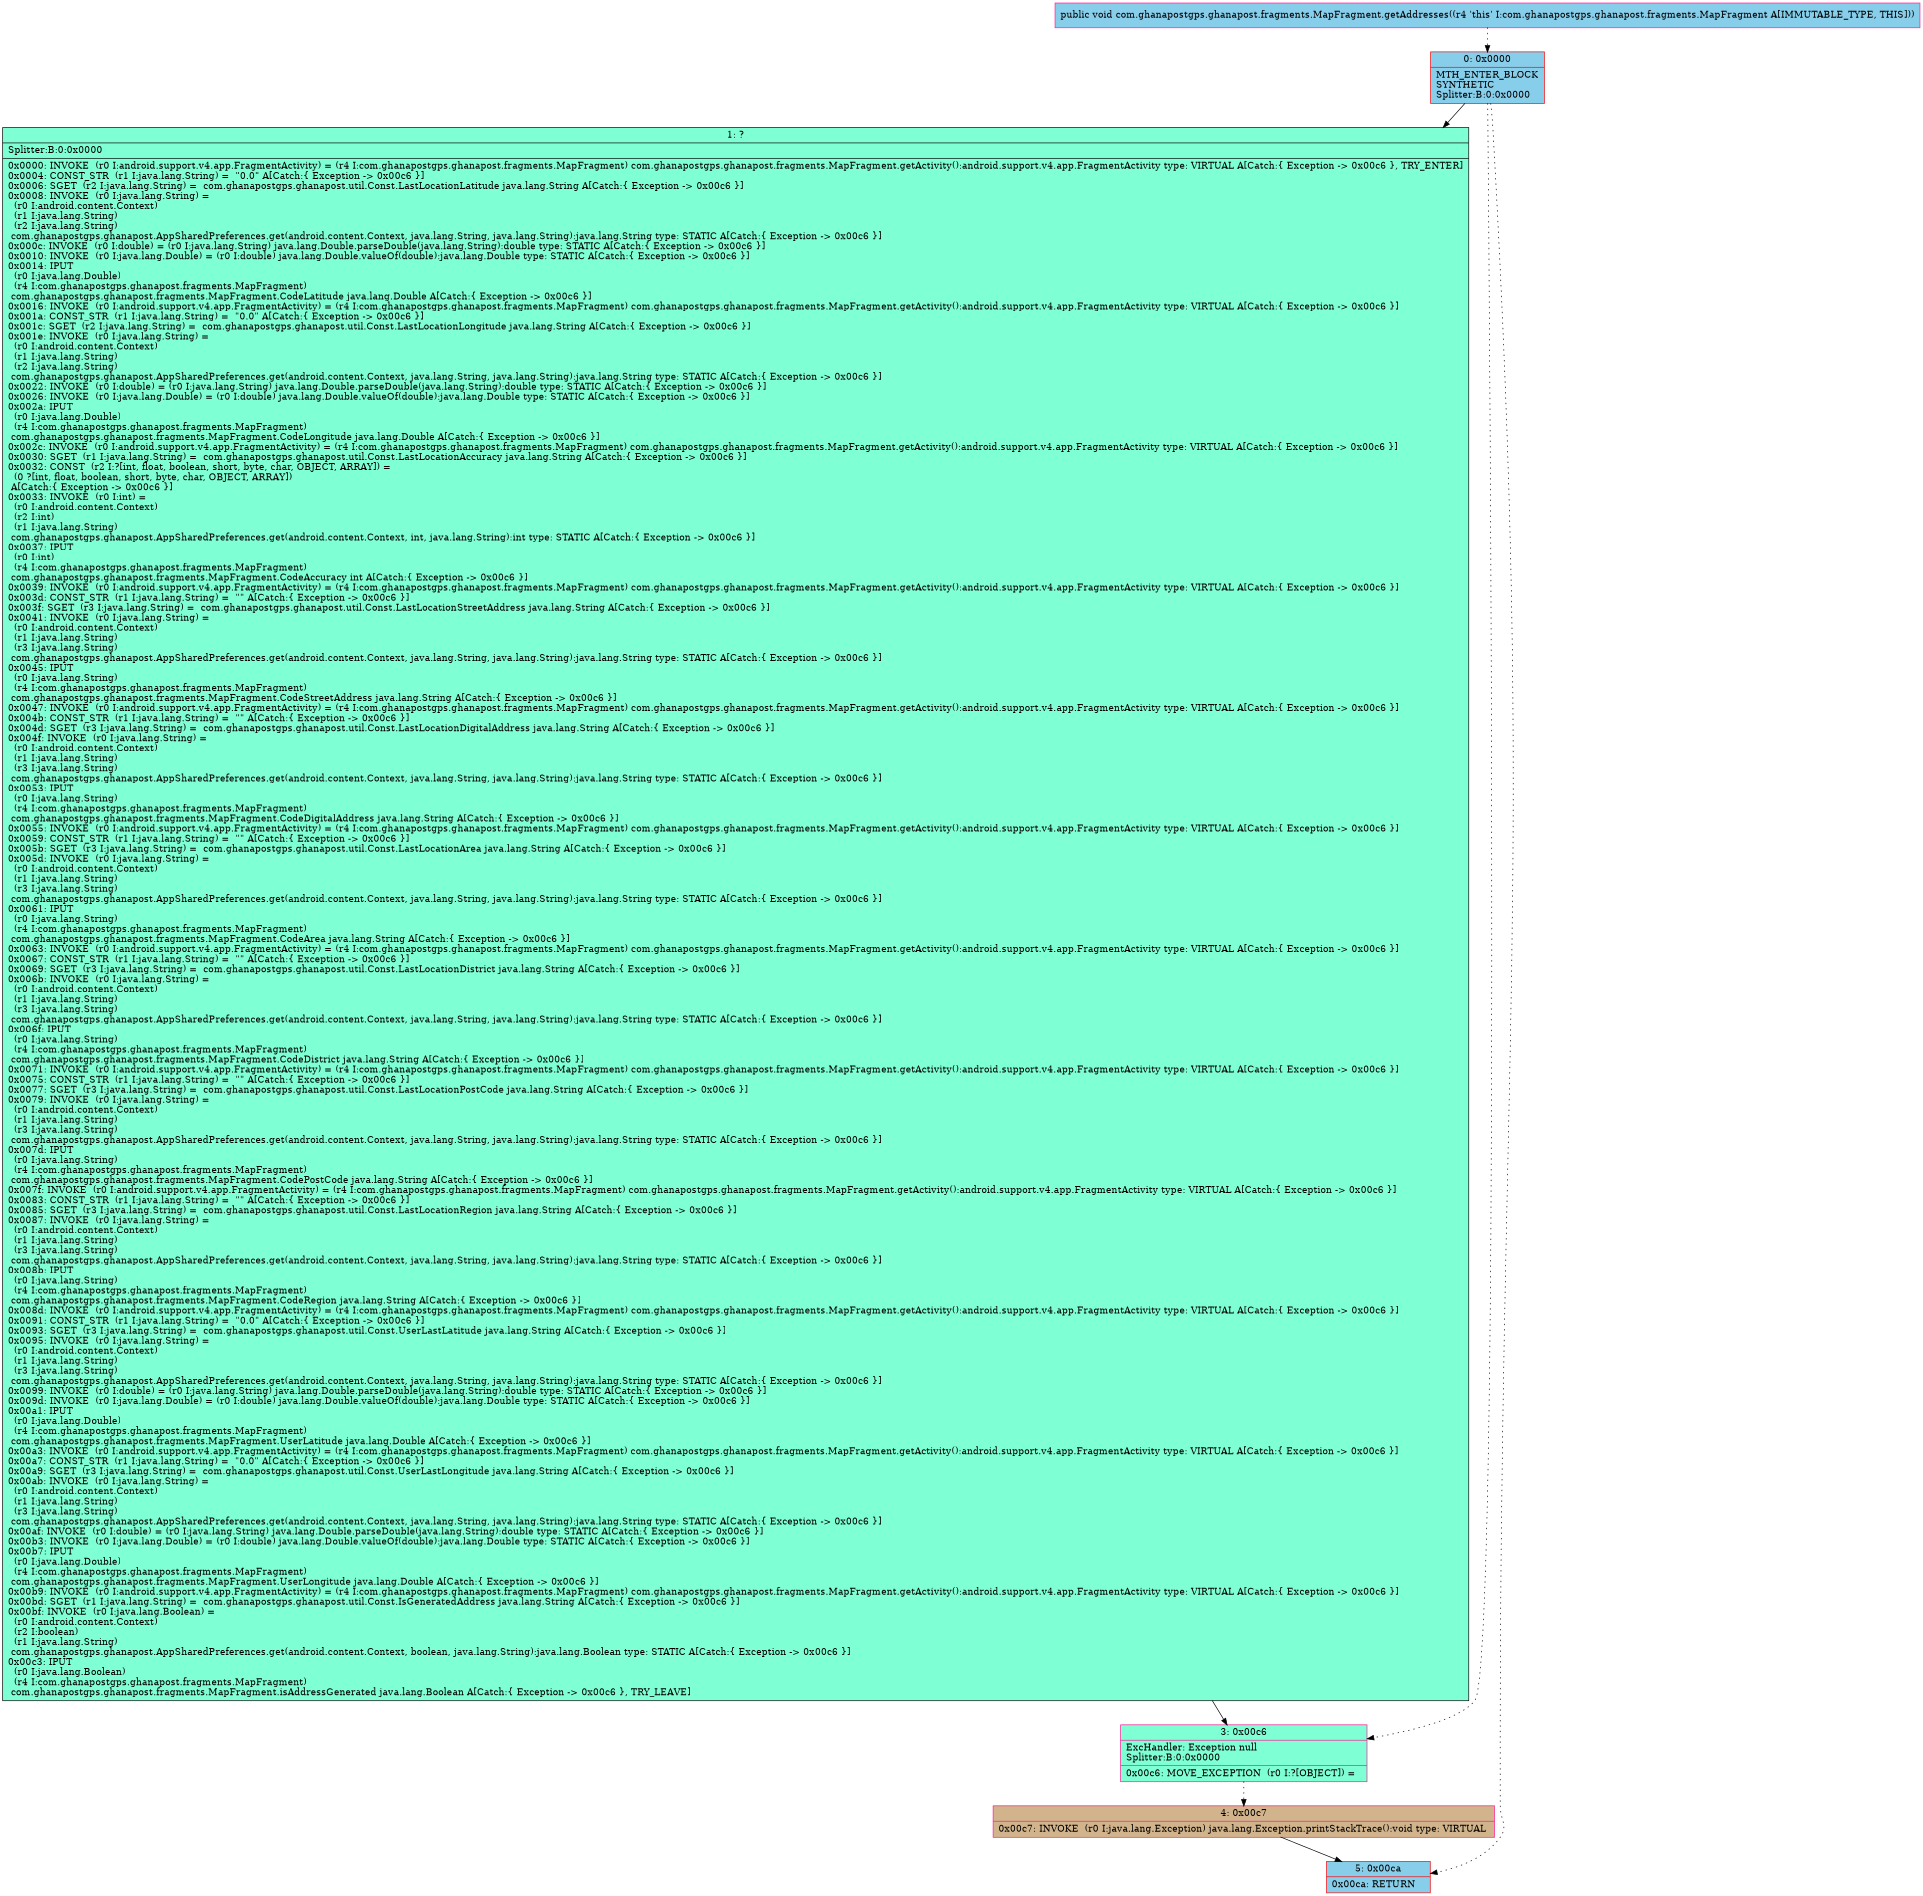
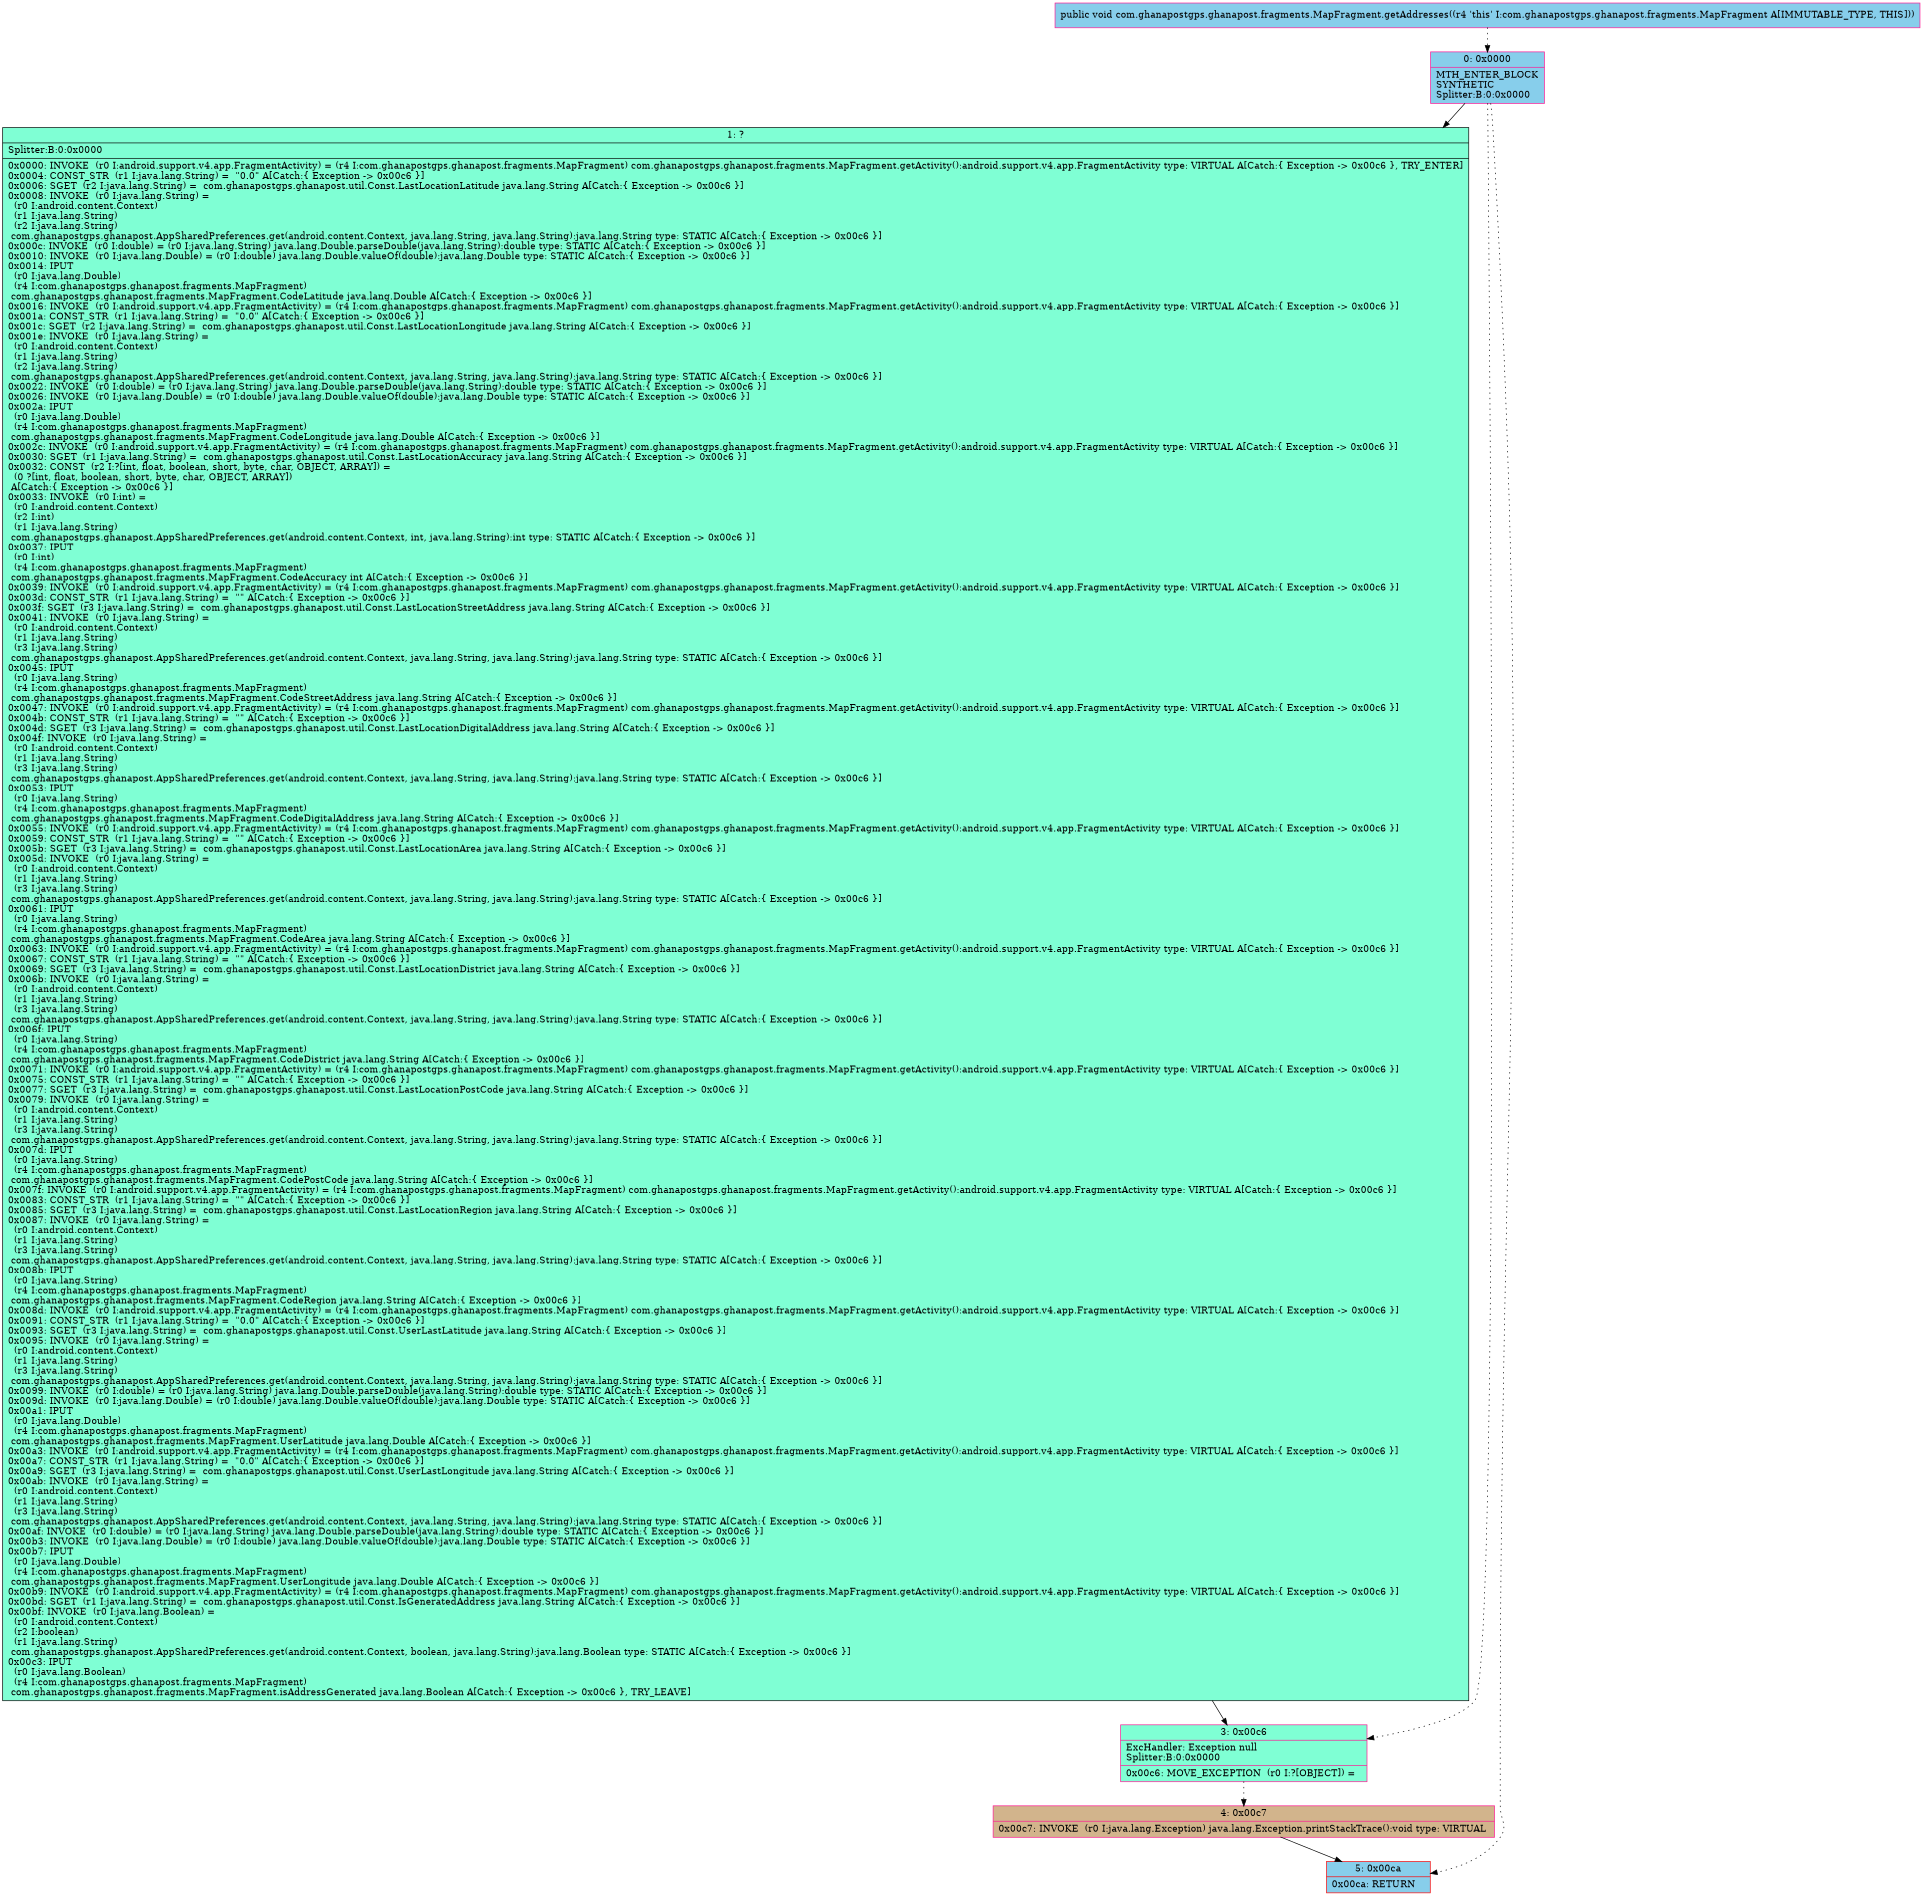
node "0: 0x0000": color red -> deeppink
